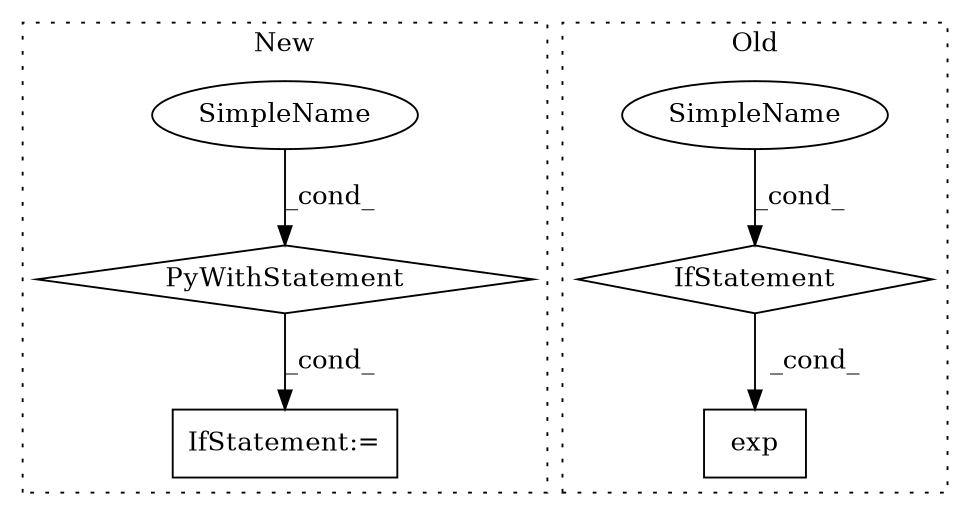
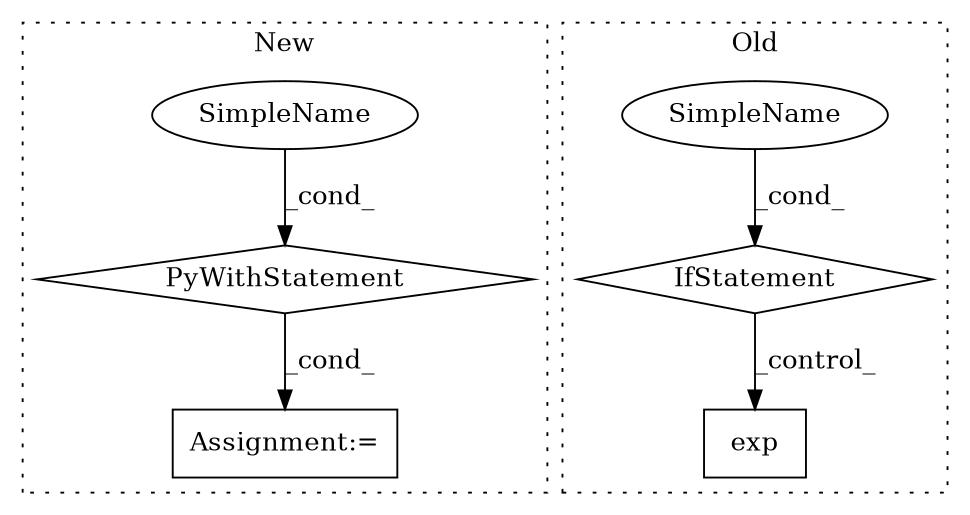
edge "IfStatement" -> "exp": label "_cond_" -> "_control_"
node "IfStatement:=": label "IfStatement:=" -> "Assignment:="
